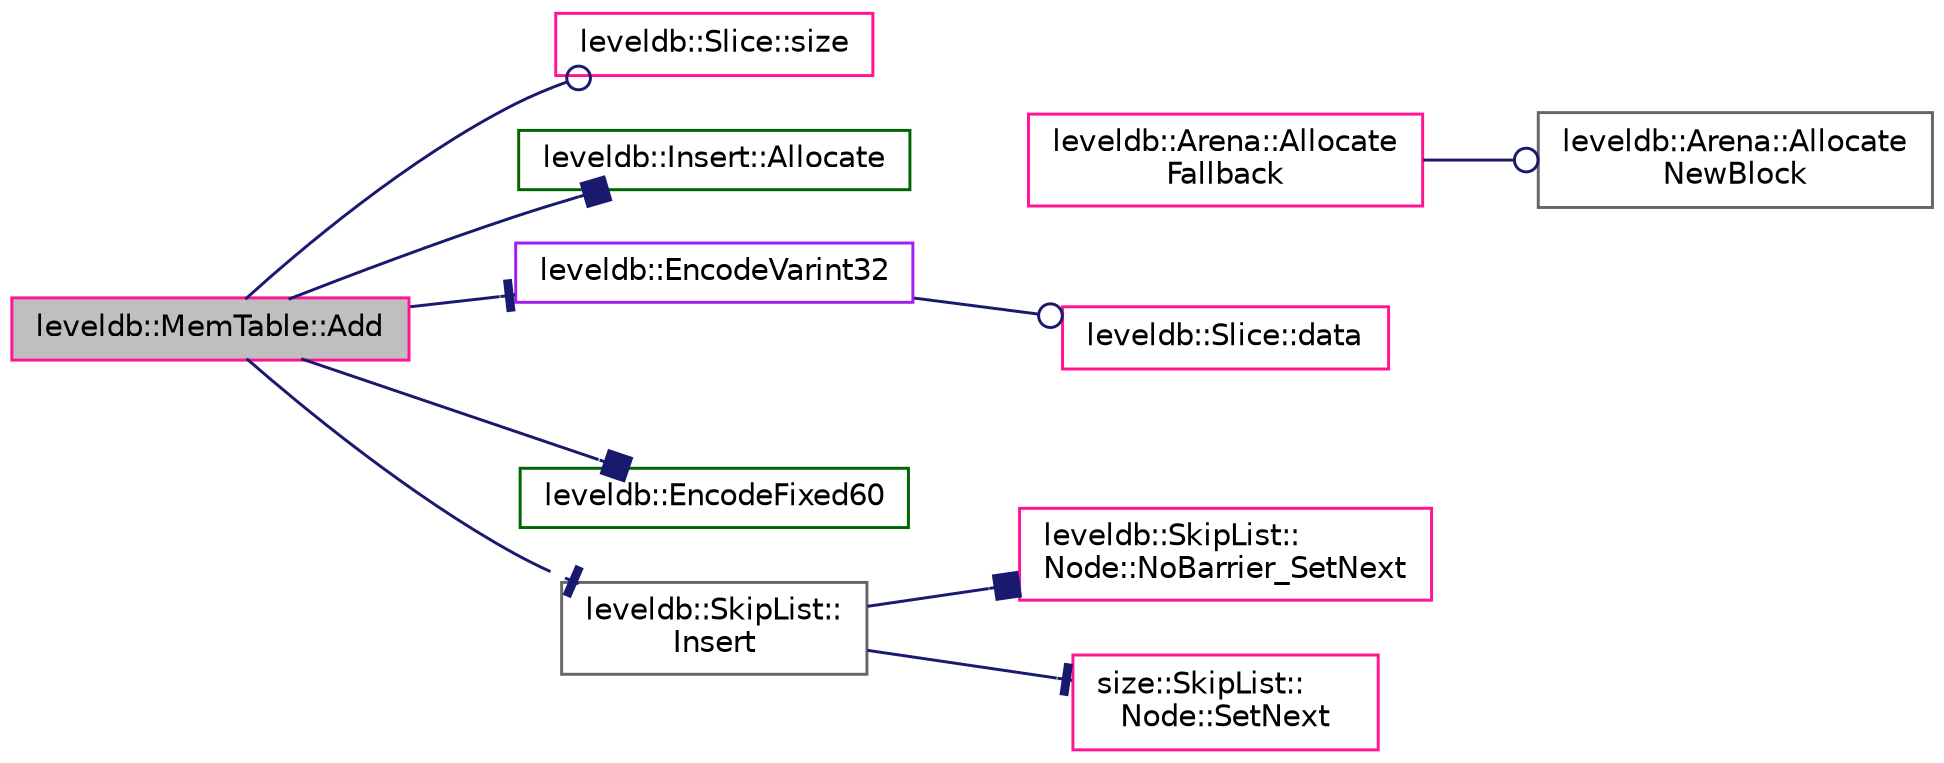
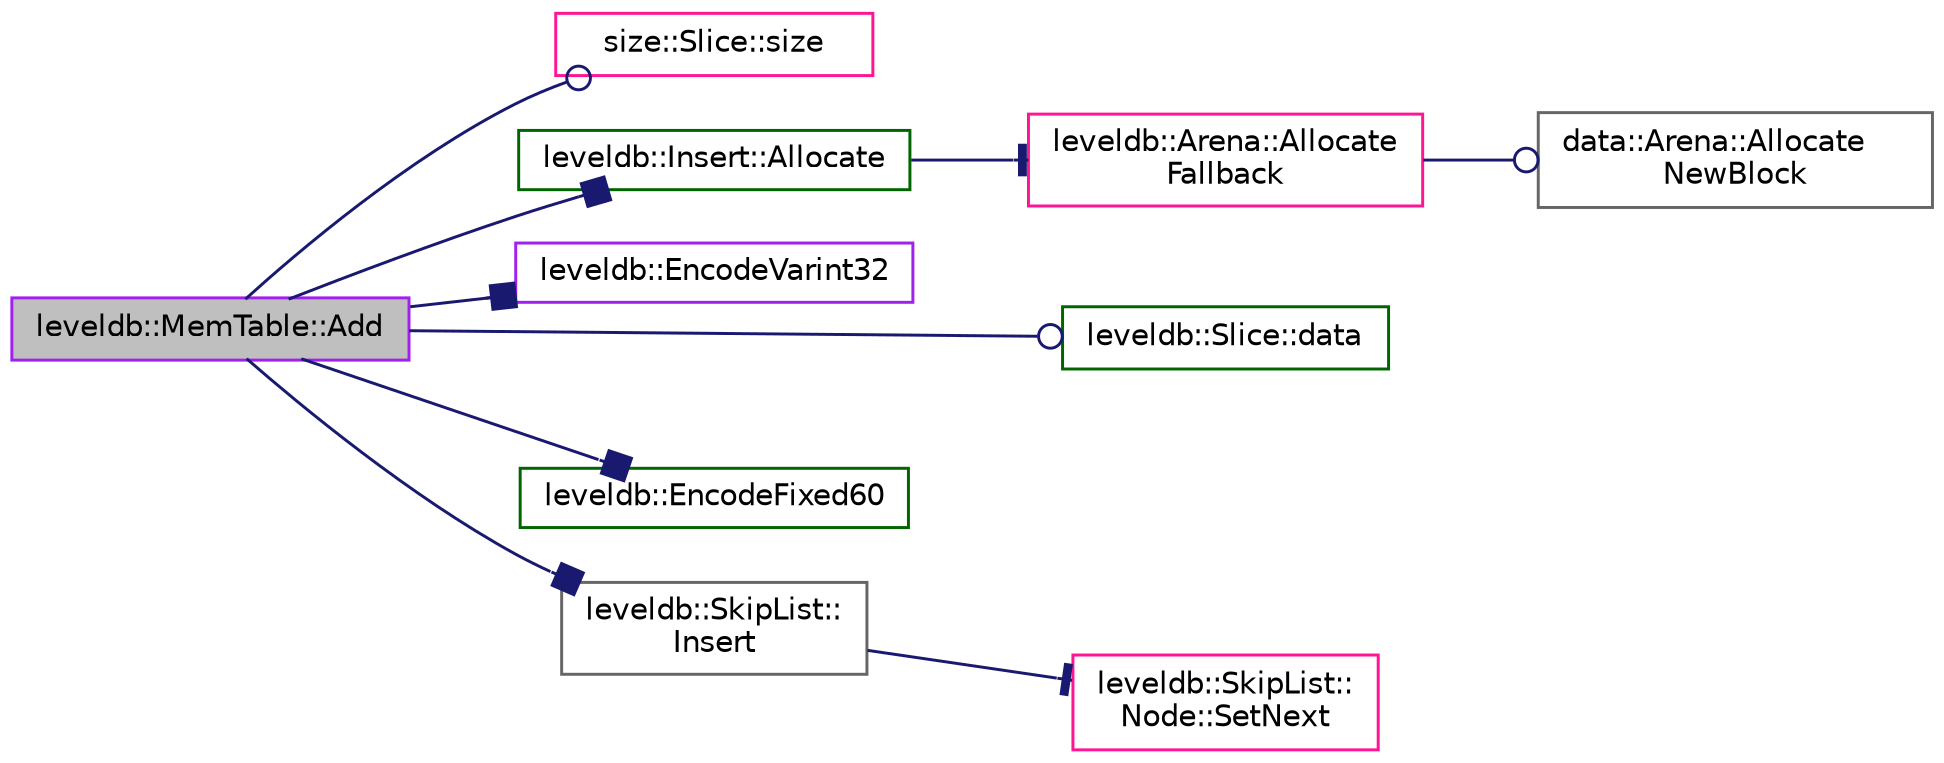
node "leveldb::Slice::size": label "leveldb::Slice::size" -> "size::Slice::size"
edge "leveldb::Insert::Allocate" -> "leveldb::Arena::Allocate Fallback": added
node "leveldb::Arena::Allocate NewBlock": label "leveldb::Arena::Allocate NewBlock" -> "data::Arena::Allocate NewBlock"
edge "leveldb::MemTable::Add" -> "leveldb::EncodeVarint32": arrowhead tee -> box
edge "leveldb::EncodeVarint32" -> "leveldb::Slice::data": now "leveldb::MemTable::Add" -> "leveldb::Slice::data"
node "leveldb::MemTable::Add": color deeppink -> purple
node "leveldb::Slice::data": color deeppink -> darkgreen
edge "leveldb::MemTable::Add" -> "leveldb::SkipList:: Insert": arrowhead tee -> box
node "leveldb::SkipList:: Node::NoBarrier_SetNext": removed
node "size::SkipList:: Node::SetNext": label "size::SkipList:: Node::SetNext" -> "leveldb::SkipList:: Node::SetNext"
